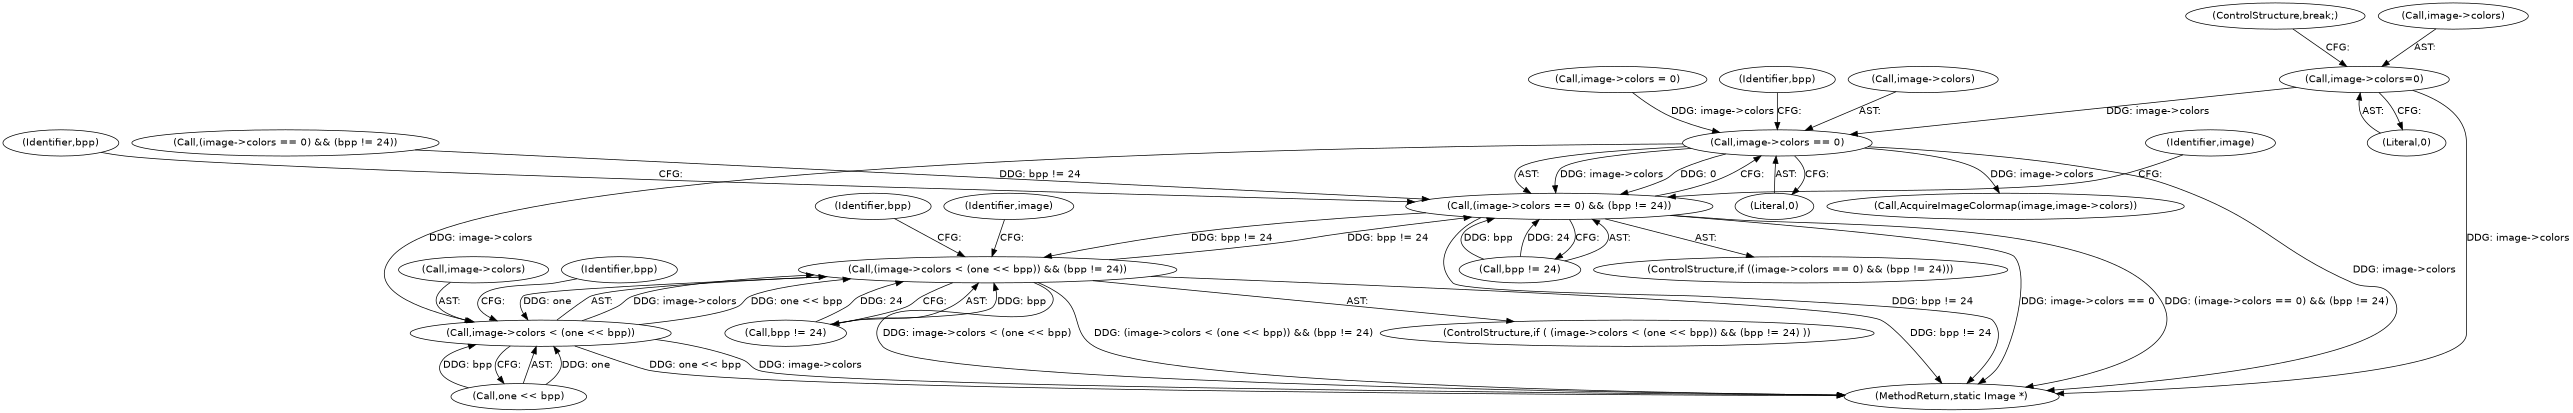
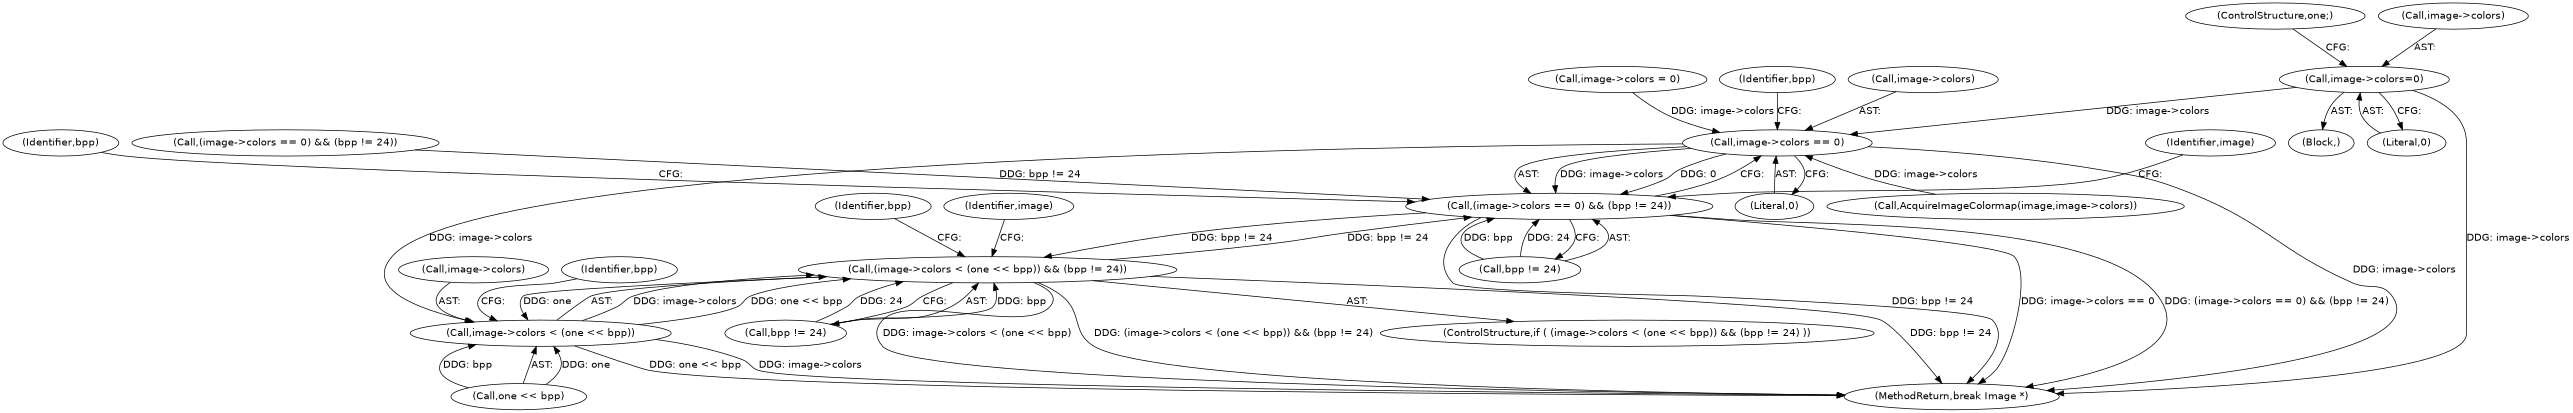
node "(ControlStructure,break;)": label "(ControlStructure,break;)" -> "(ControlStructure,one;)"
node "(Block,)": added
edge "(Call,image->colors == 0)" -> "(Call,AcquireImageColormap(image,image->colors))": reversed
node "(ControlStructure,if ((image->colors == 0) && (bpp != 24)))": removed
edge "(Call,image->colors < (one << bpp))" -> "(Call,one << bpp)": removed, label "CFG:"
node "(MethodReturn,static Image *)": label "(MethodReturn,static Image *)" -> "(MethodReturn,break Image *)"
